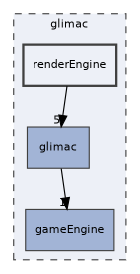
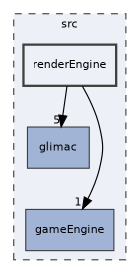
cluster "glimac": label "glimac" -> "src"
edge "glimac" -> "gameEngine": now "renderEngine" -> "gameEngine"
